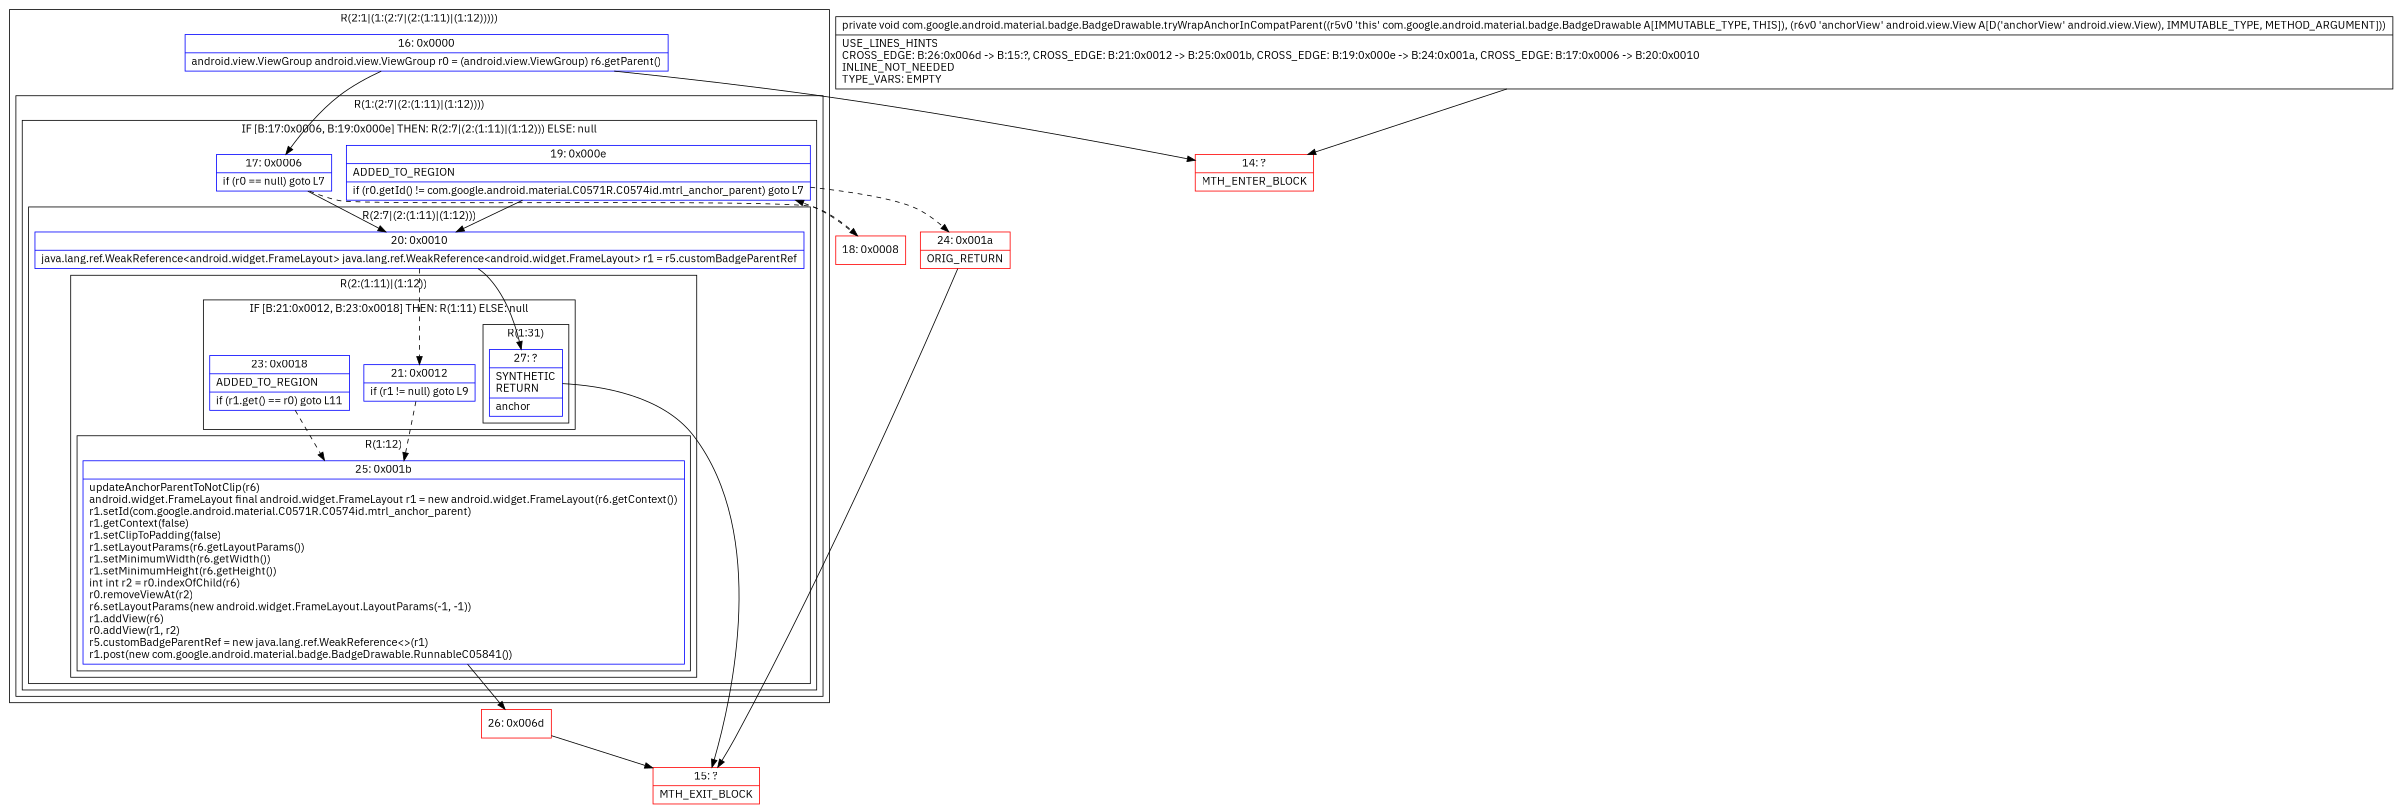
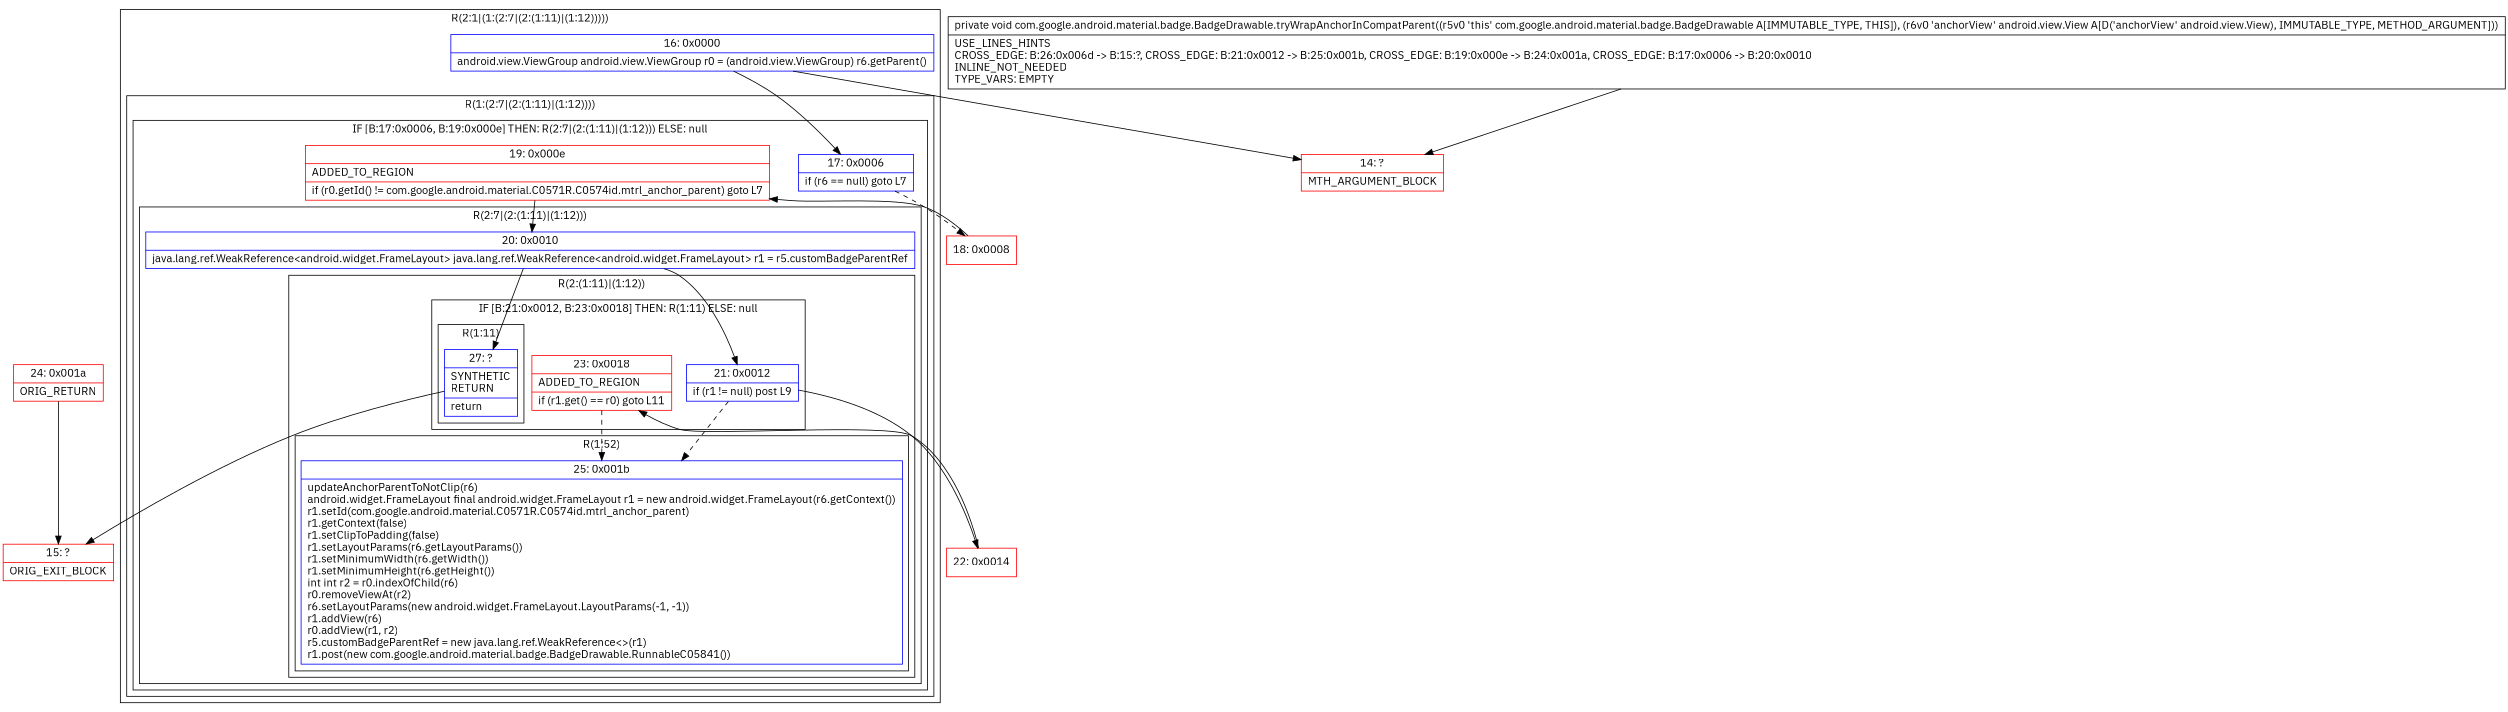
node "19: 0x000e": color blue -> red
node "17: 0x0006": text "if (r0 == null) goto L7" -> "if (r6 == null) goto L7"
node "14: ?": text "MTH_ENTER_BLOCK" -> "MTH_ARGUMENT_BLOCK"
edge "19: 0x000e" -> "24: 0x001a": removed
edge "17: 0x0006" -> "20: 0x0010": removed
edge "18: 0x0008" -> "19: 0x000e": style dashed -> solid
edge "20: 0x0010" -> "21: 0x0012": style dashed -> solid
cluster "R(1:31)": label "R(1:31)" -> "R(1:11)"
node "23: 0x0018": color blue -> red
node "21: 0x0012": text "if (r1 != null) goto L9" -> "if (r1 != null) post L9"
node "27: ?": text "anchor" -> "return"
cluster "R(1:12)": label "R(1:12)" -> "R(1:52)"
node "22: 0x0014": added
node "26: 0x006d": removed
node "15: ?": text "MTH_EXIT_BLOCK" -> "ORIG_EXIT_BLOCK"
